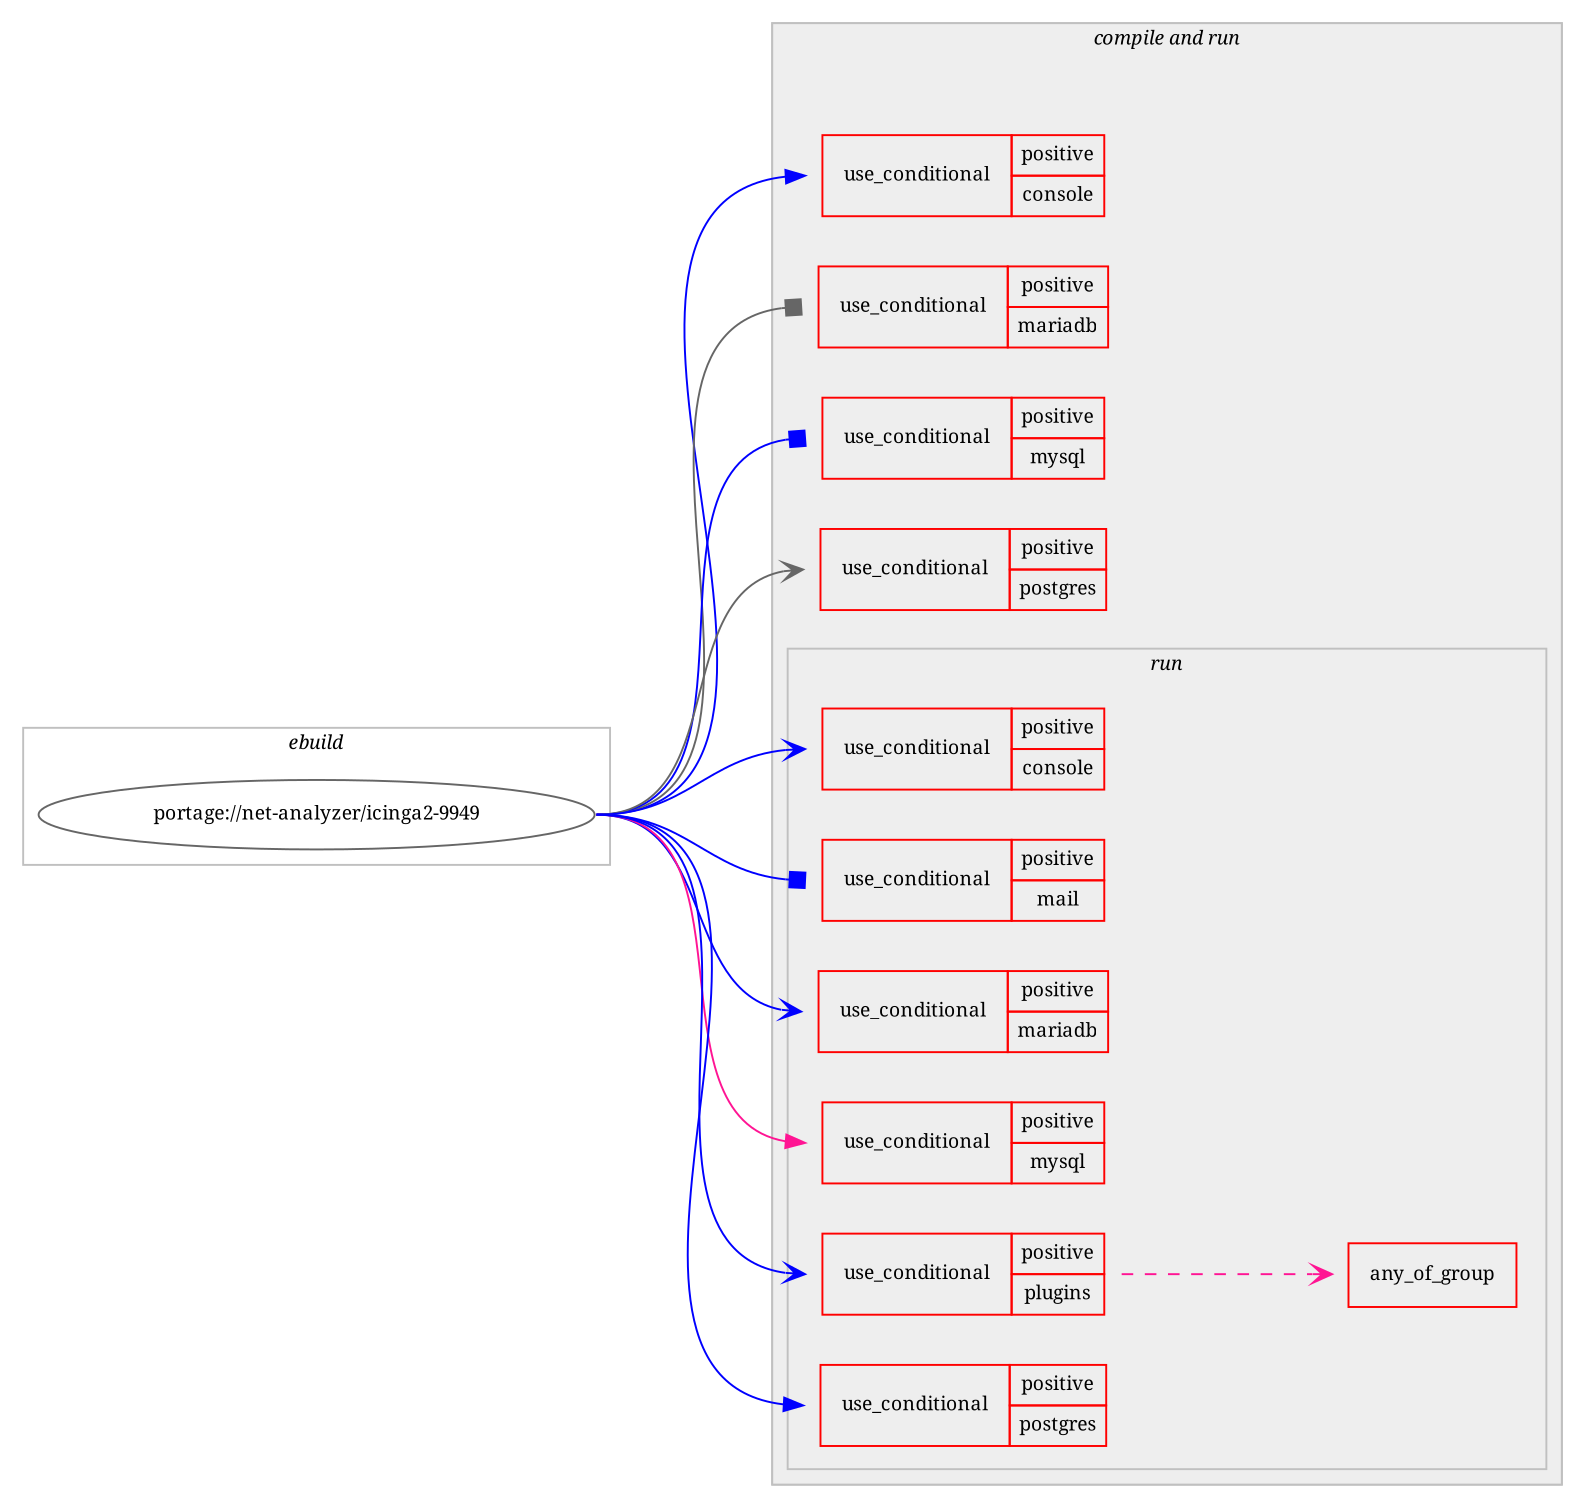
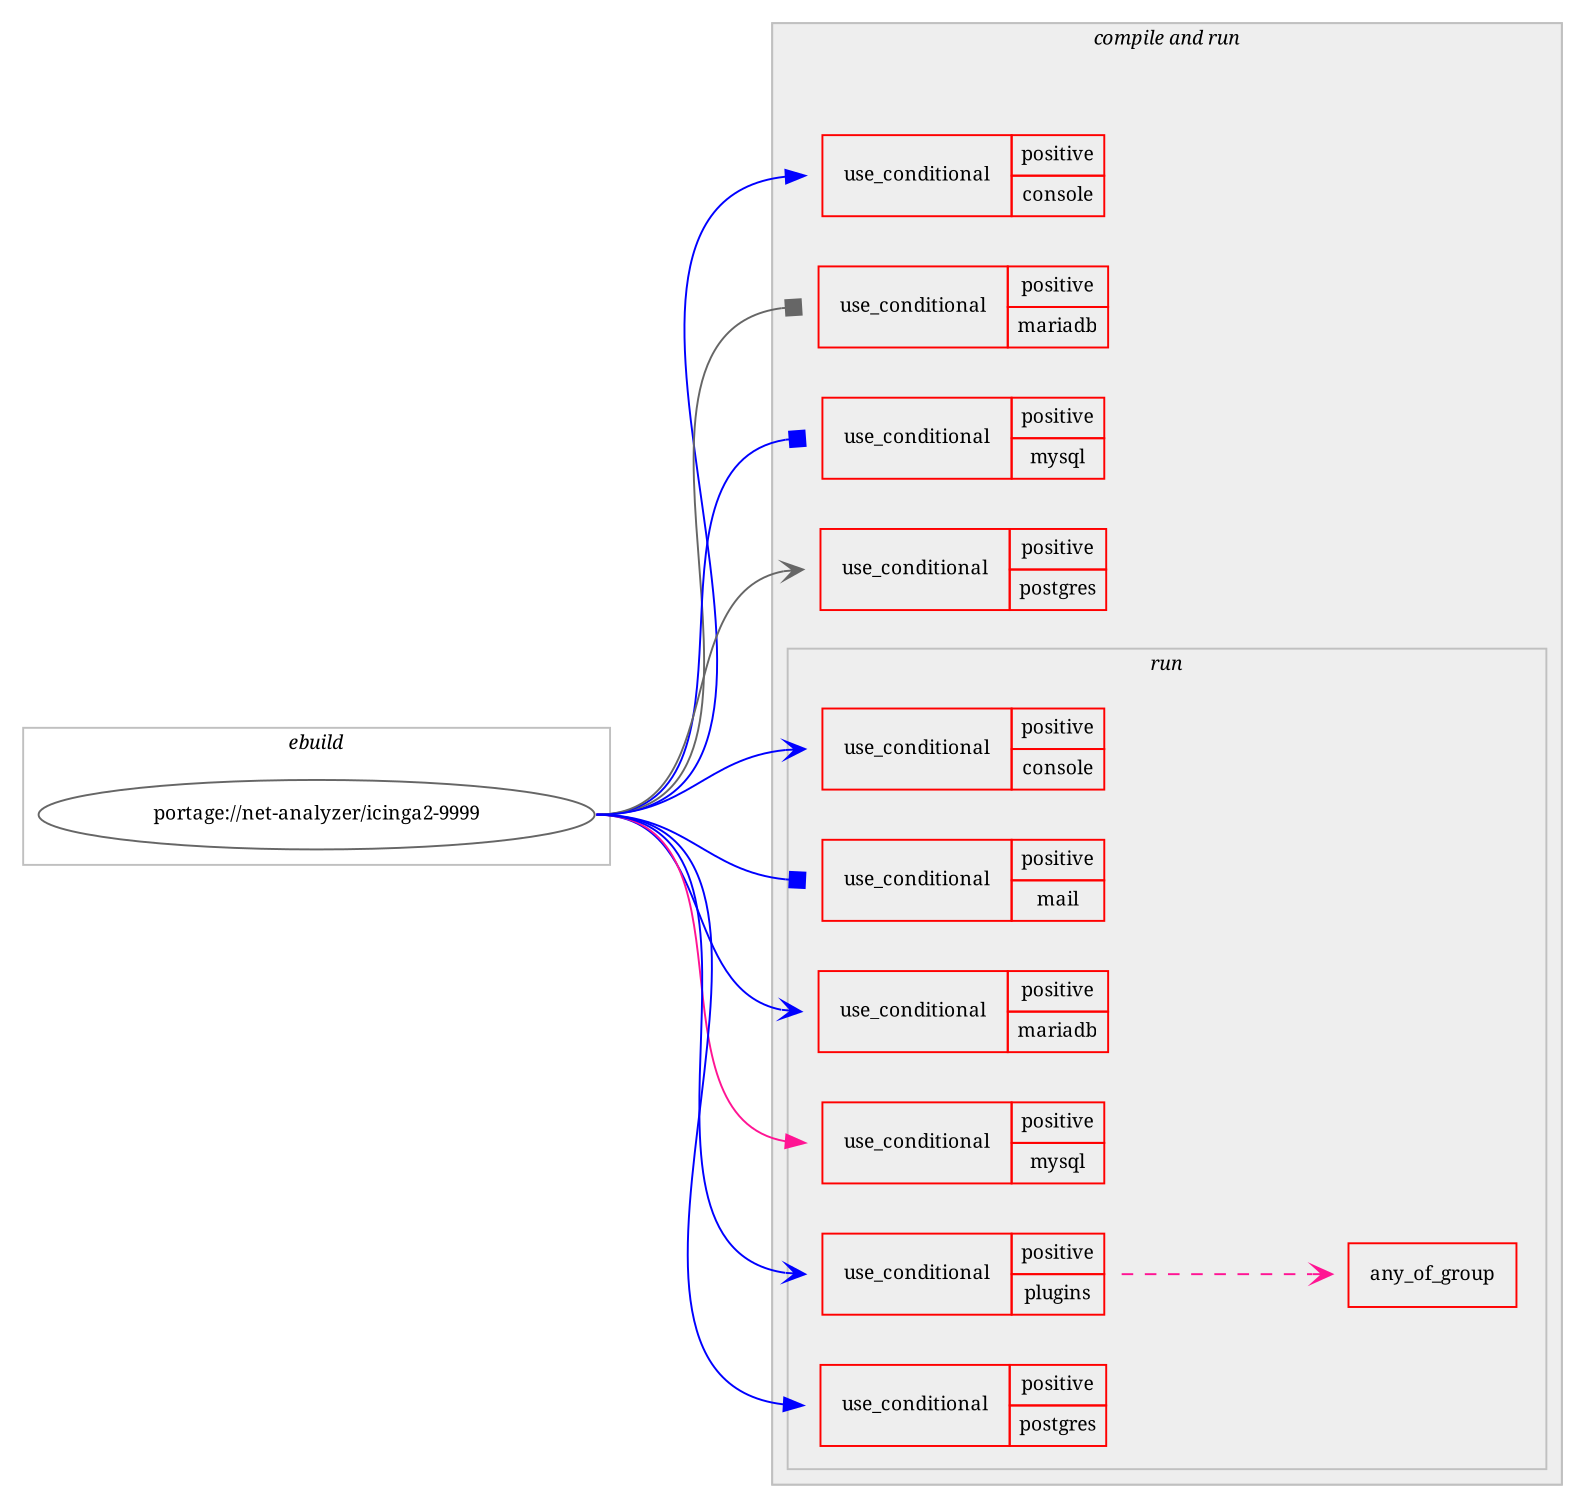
node "portage://net-analyzer/icinga2-9949": label "portage://net-analyzer/icinga2-9949" -> "portage://net-analyzer/icinga2-9999"
